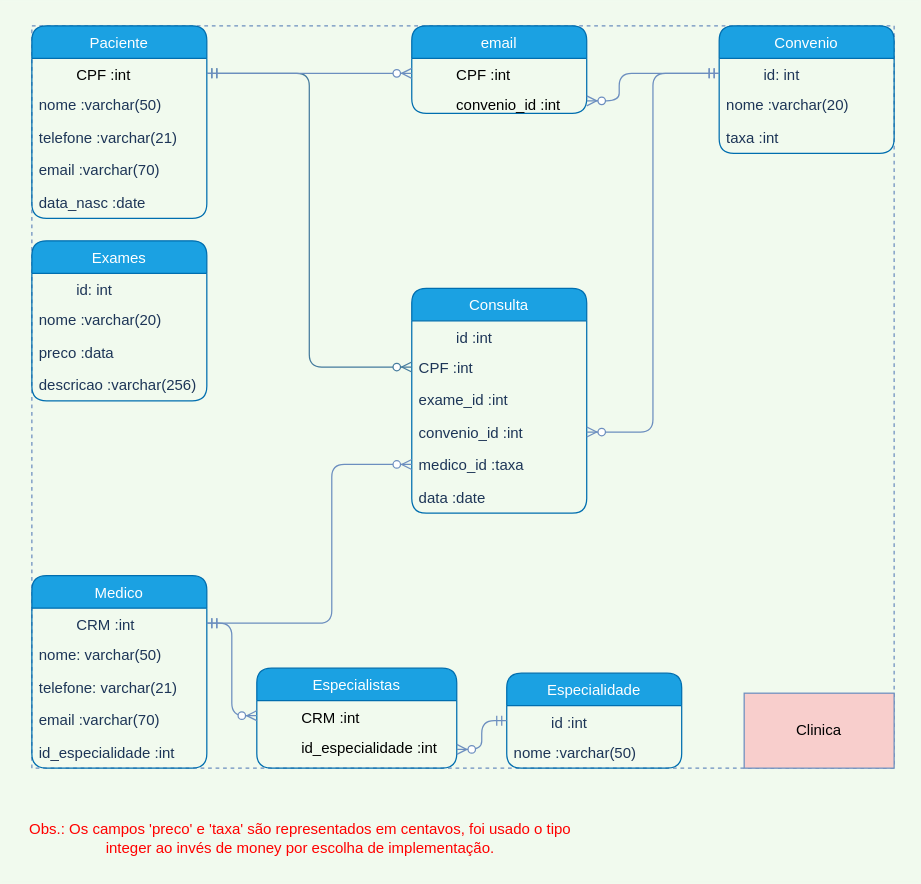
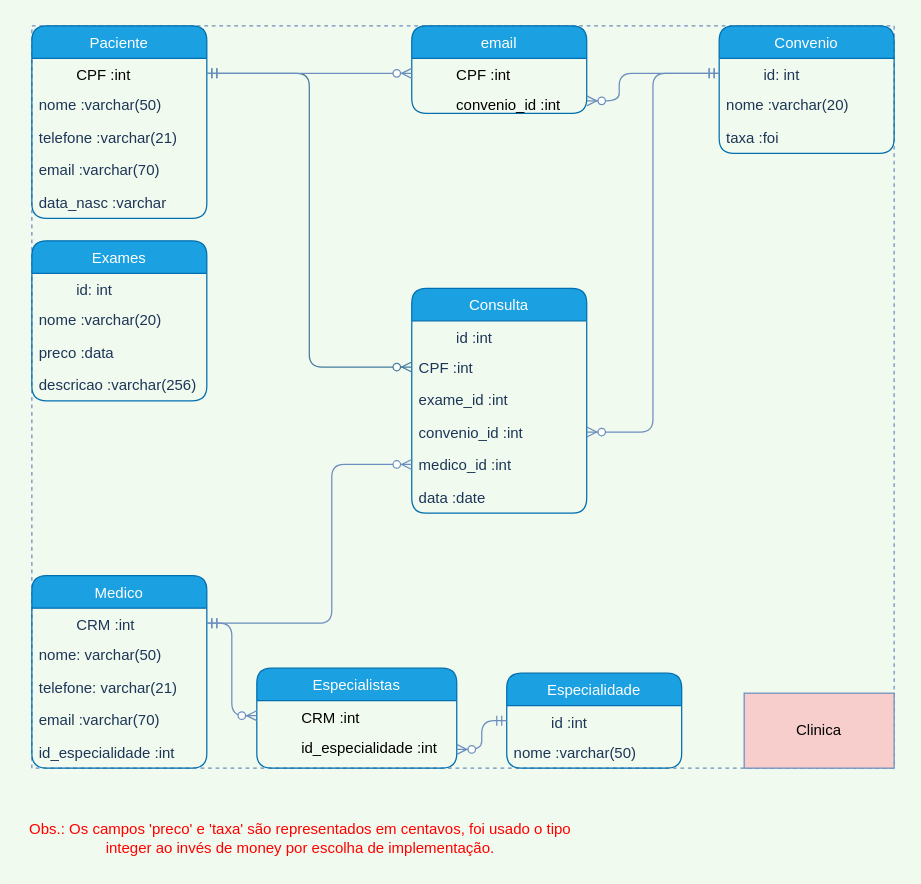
node "taxa :int": label "taxa :int" -> "taxa :foi"
node "data_nasc :date": label "data_nasc :date" -> "data_nasc :varchar"
node "medico_id :taxa": label "medico_id :taxa" -> "medico_id :int"
